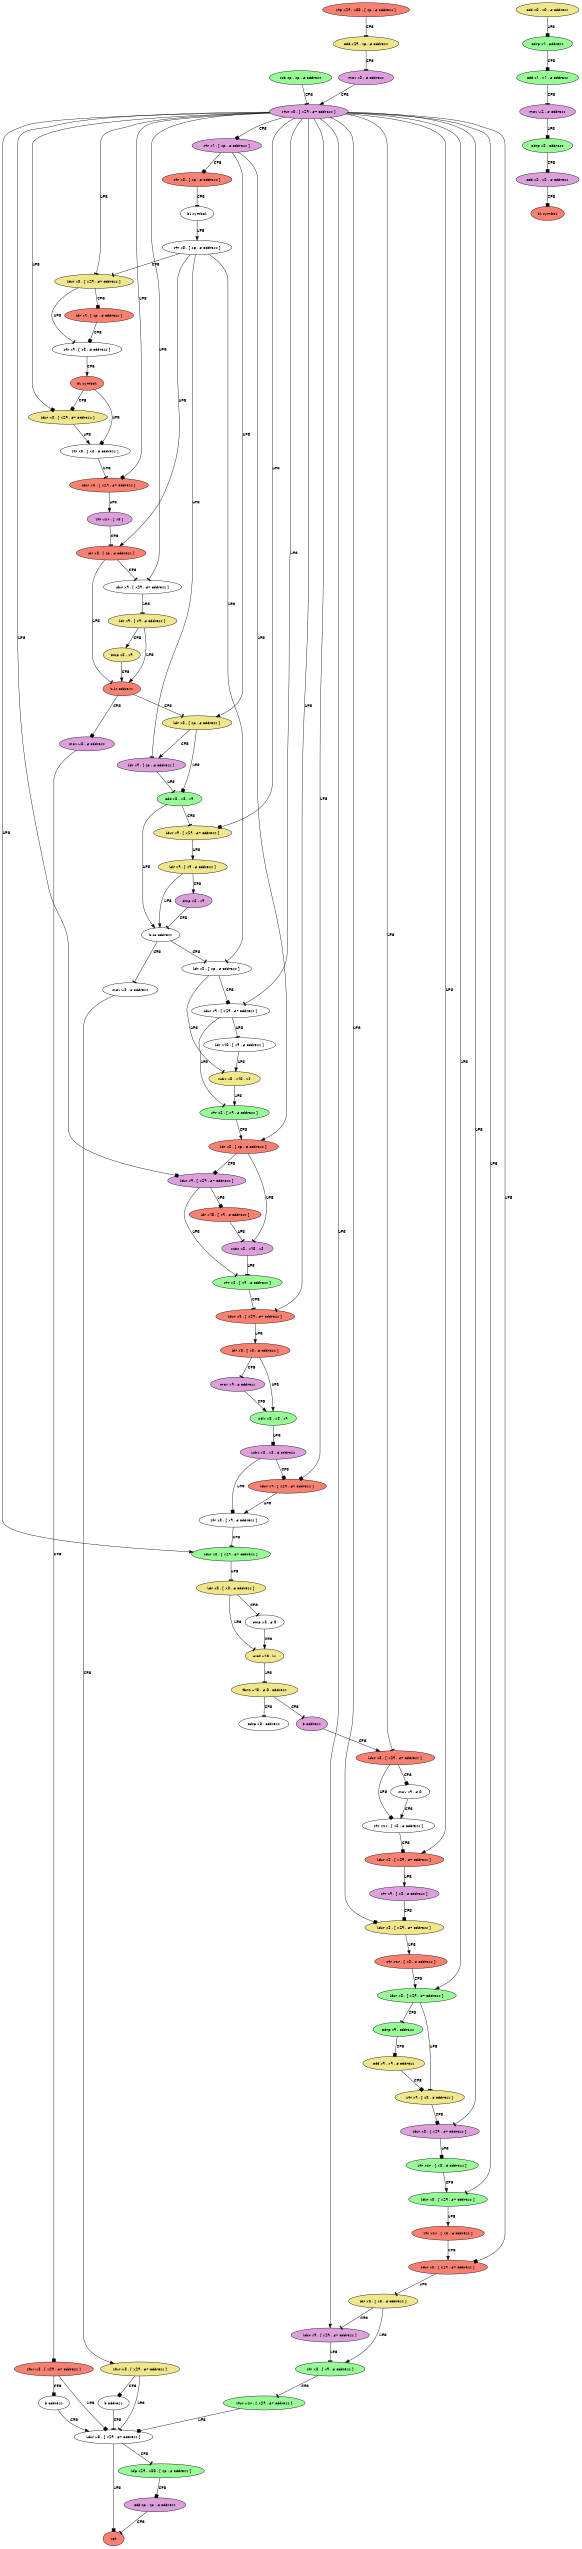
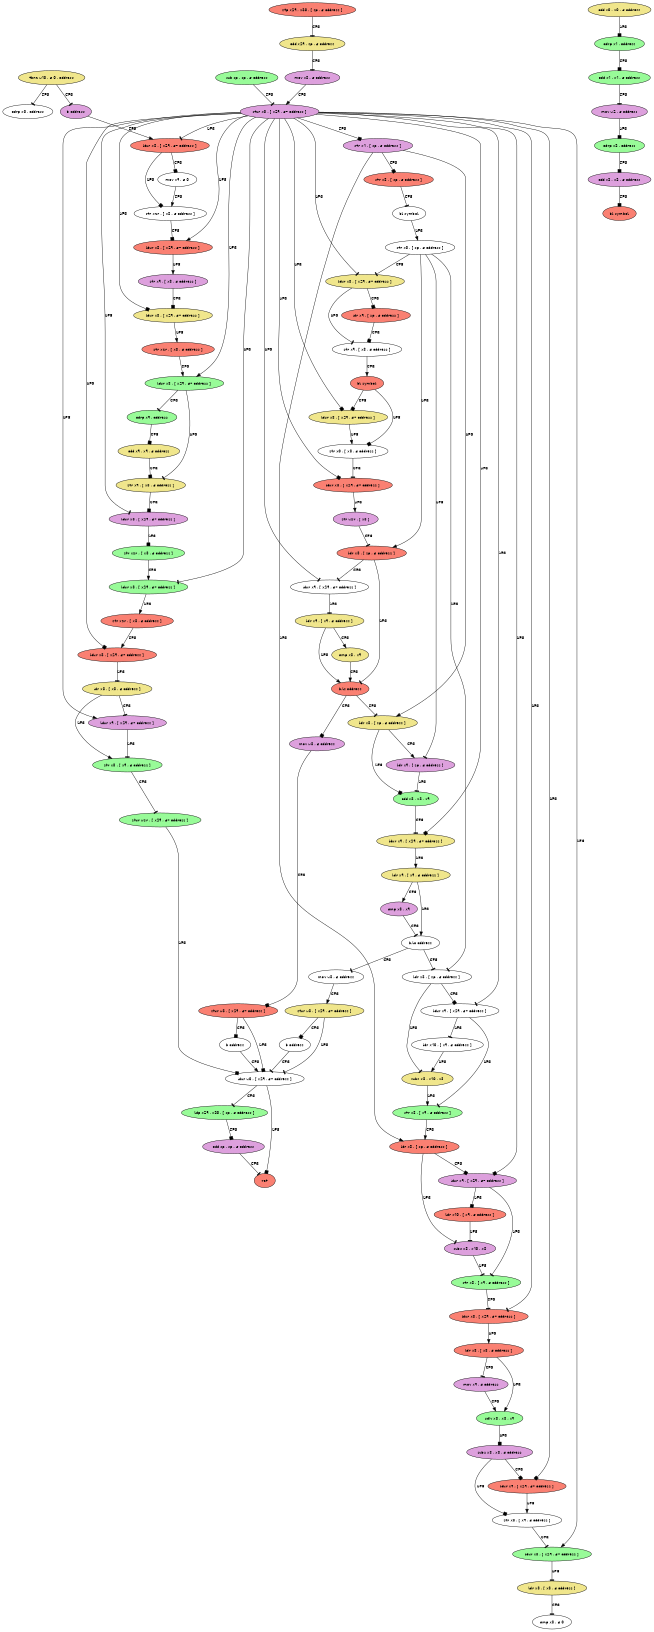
edge "add x8 , x8 , x9" -> "b.lo address": removed, label "DFG"
node "cset w10 , ls": removed
